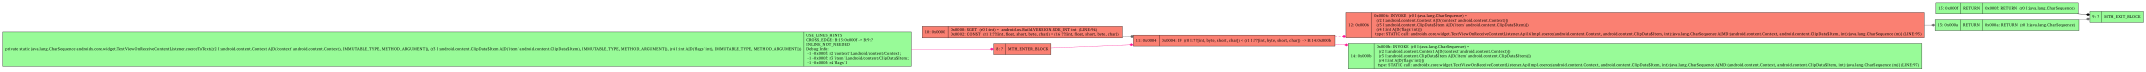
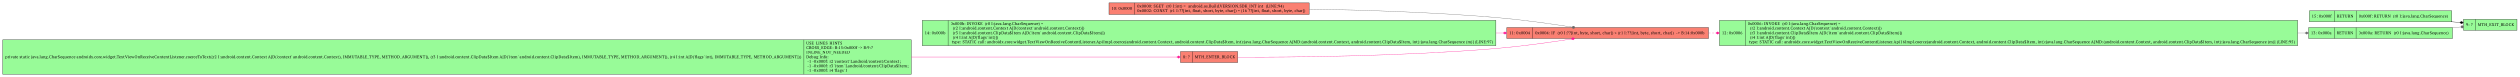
edge "13: 0x000a" -> "9: ?": arrowhead diamond -> dot
node "12: 0x0006": fillcolor salmon -> palegreen
edge "11: 0x0004" -> "14: 0x000b": reversed
